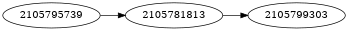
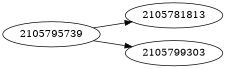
edge "2105781813" -> "2105799303": now "2105795739" -> "2105799303"
